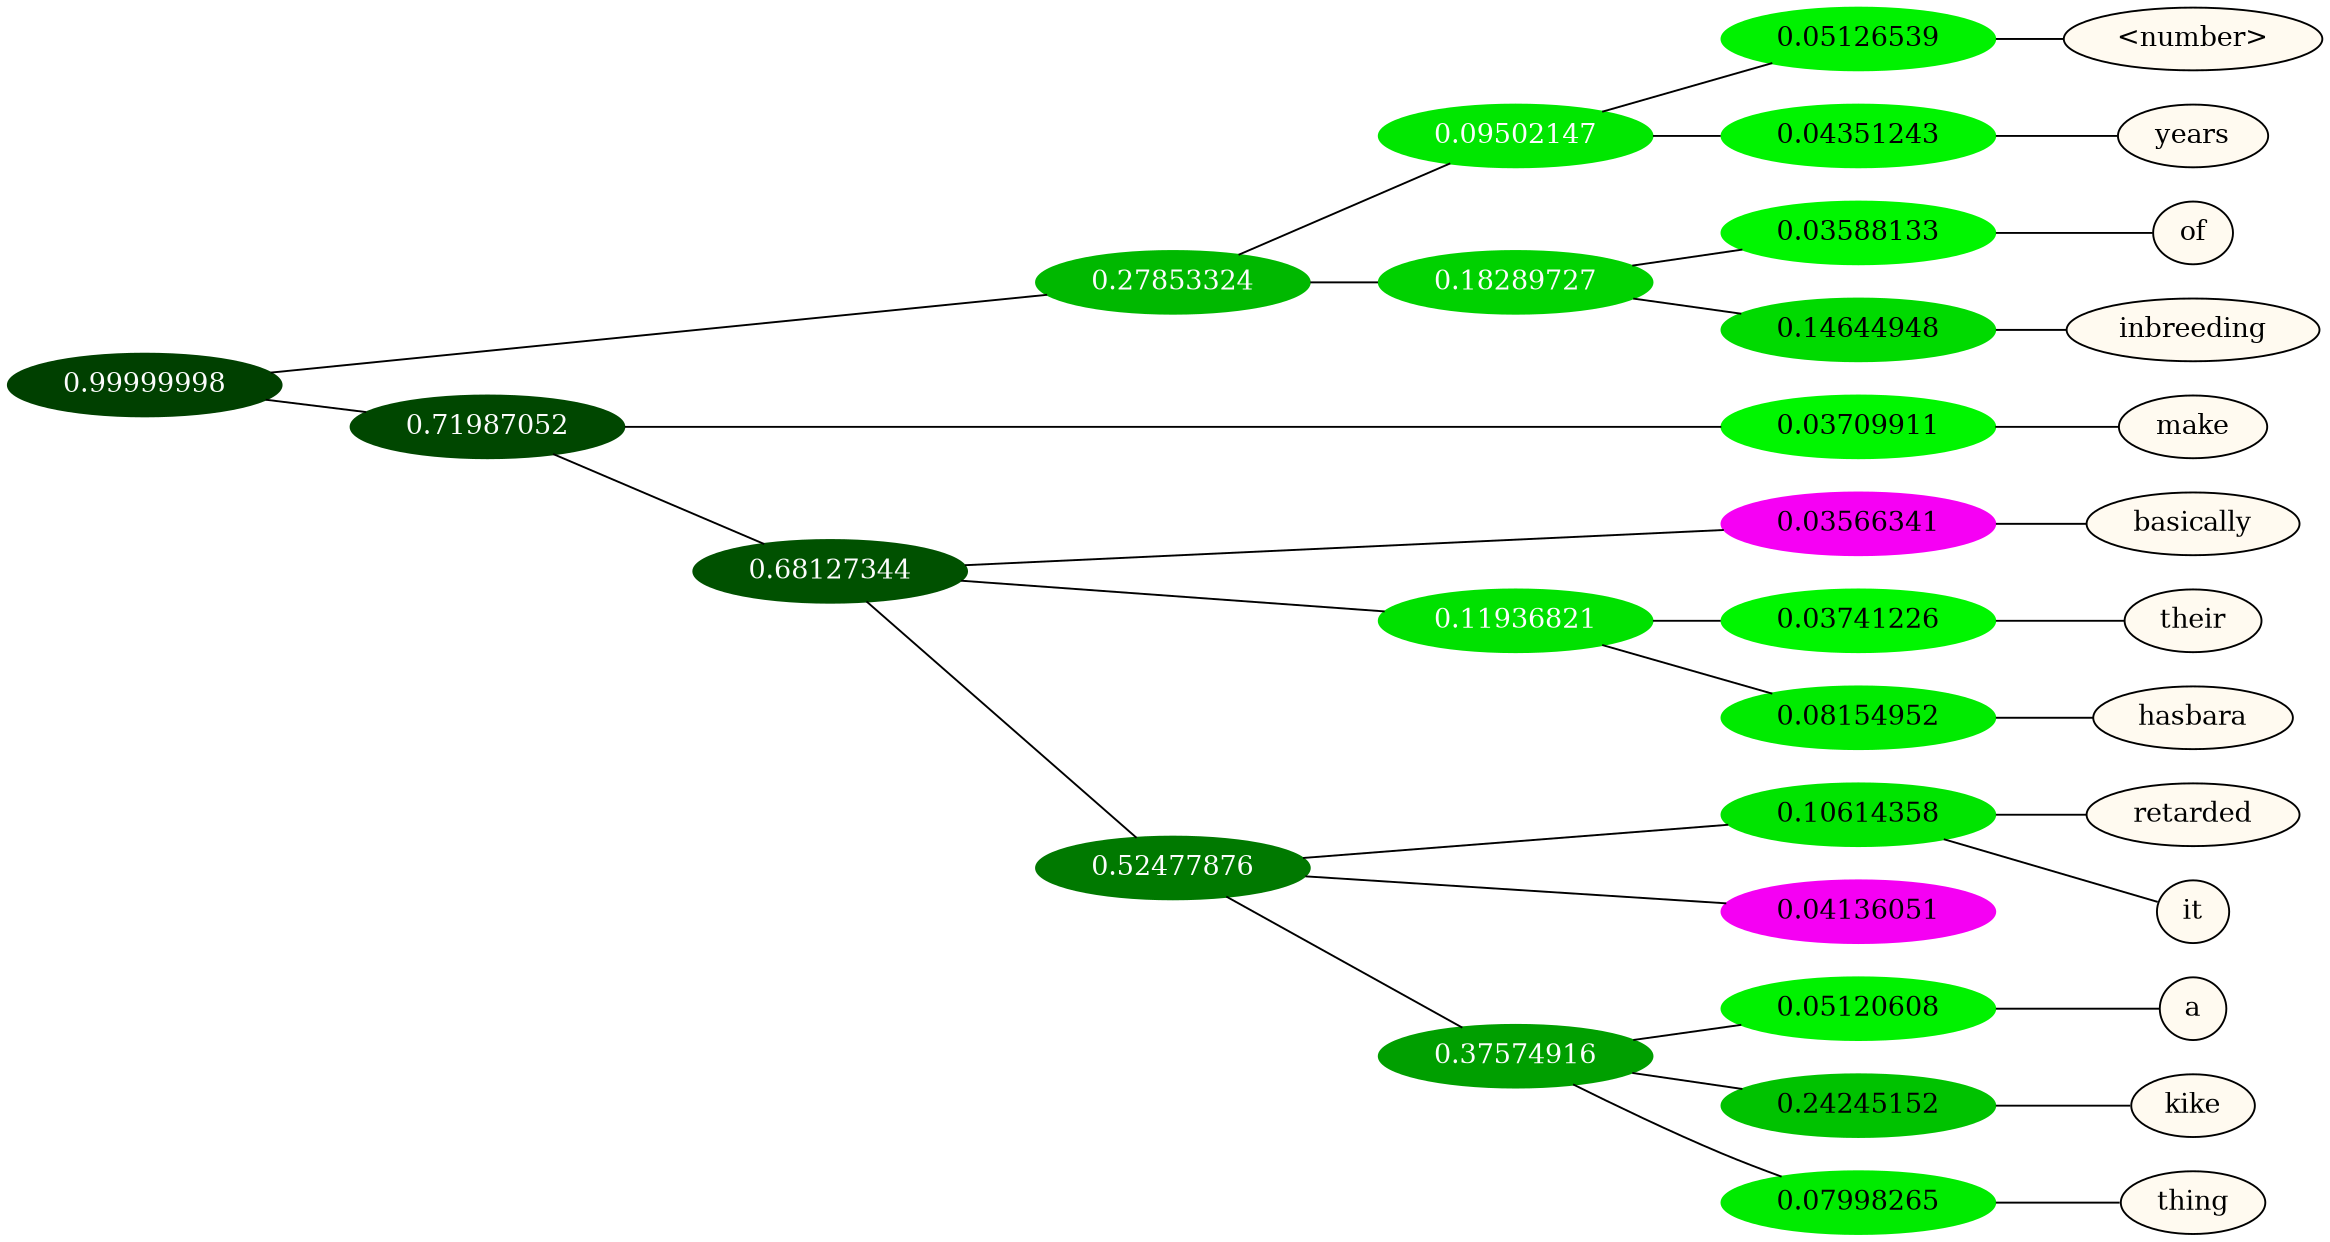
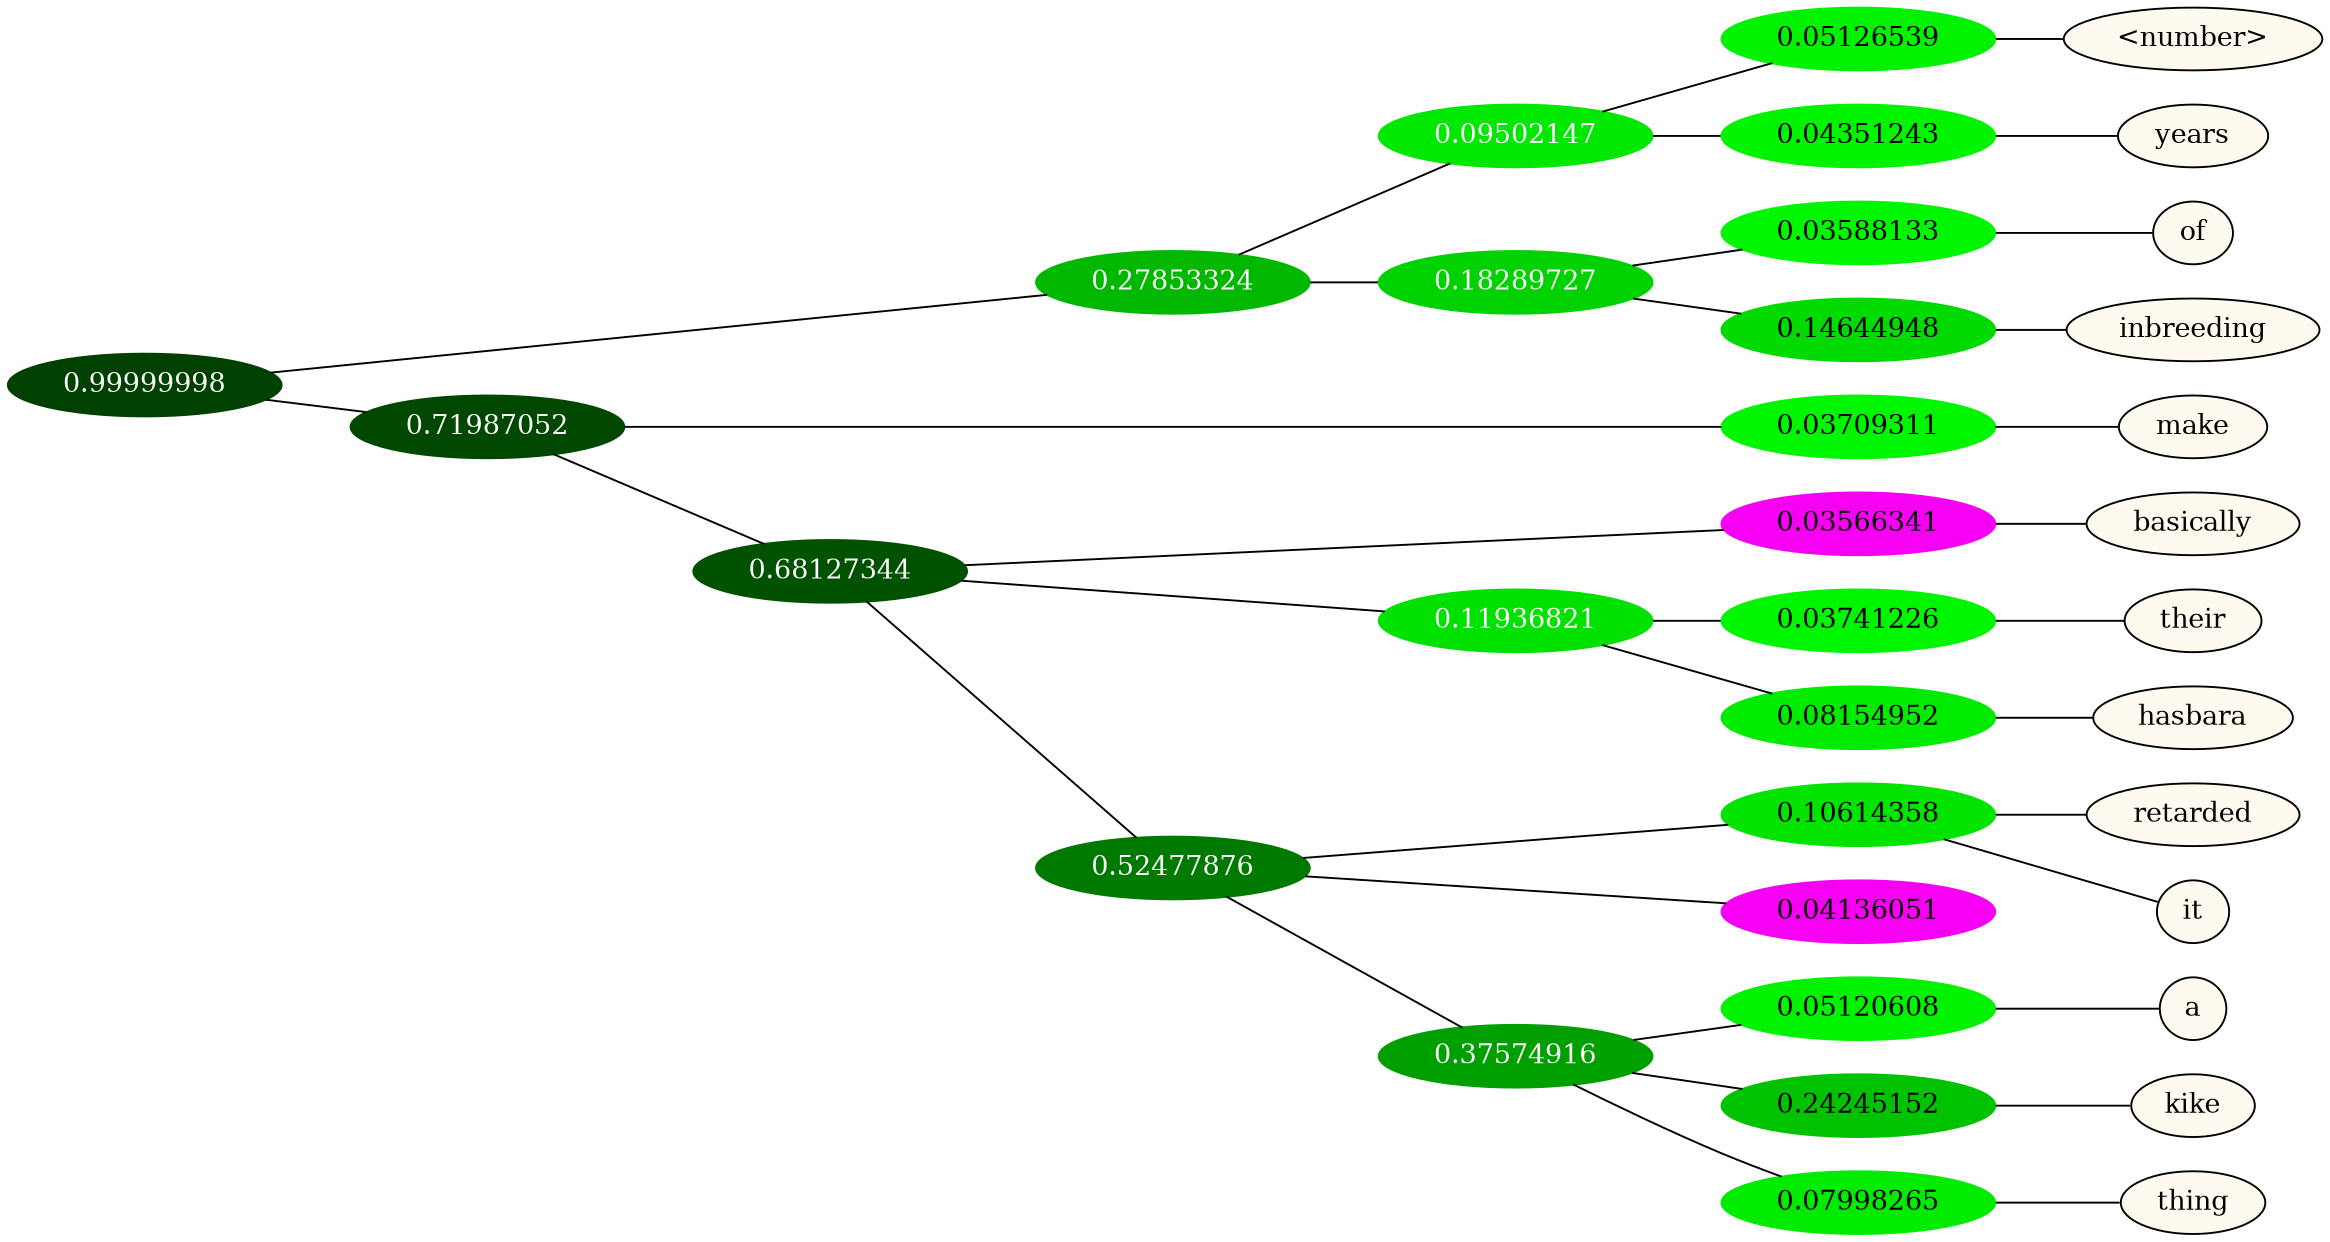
node "0.03709911": label "0.03709911" -> "0.03709311"
